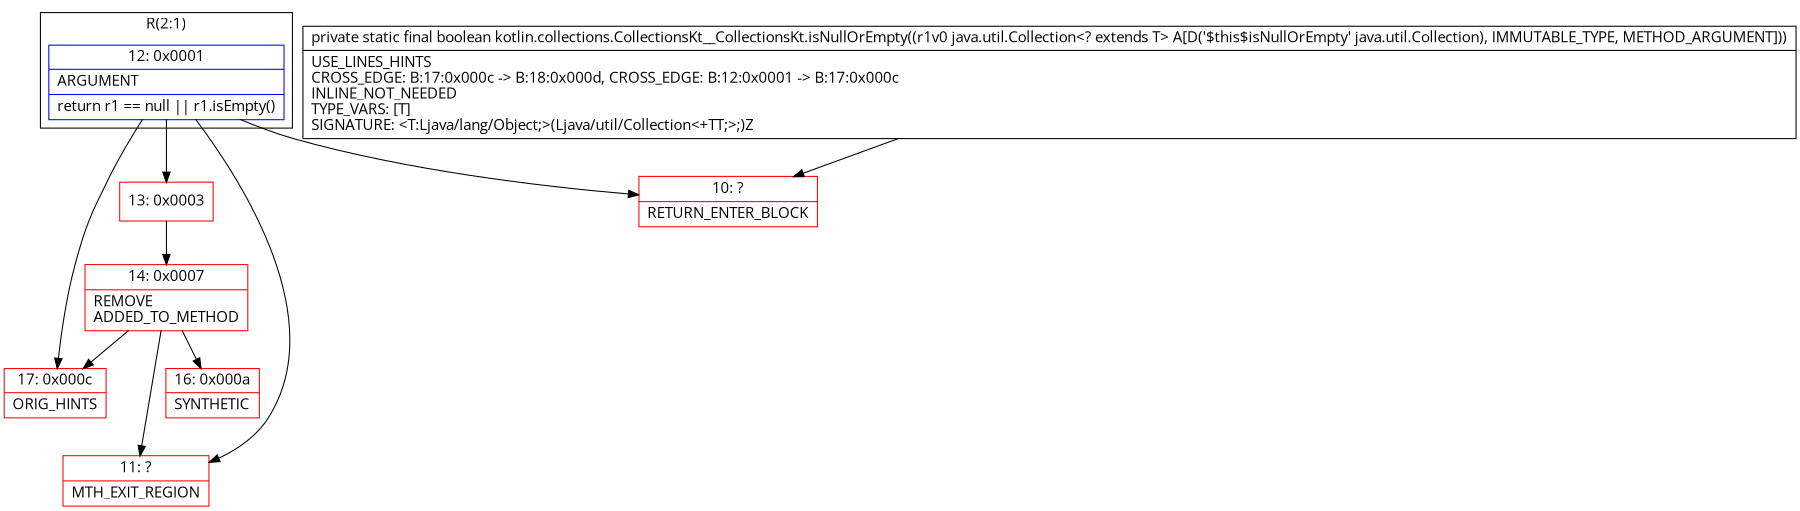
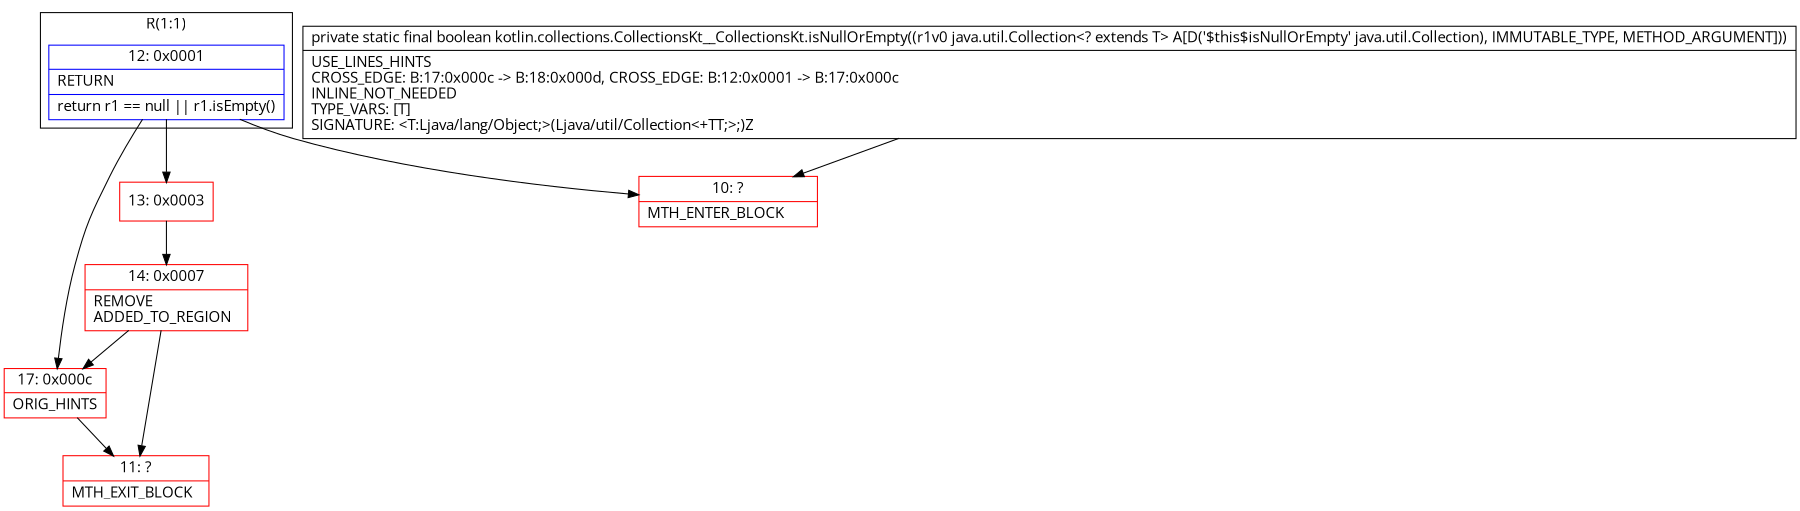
cluster "R(2:1)": label "R(2:1)" -> "R(1:1)"
node "12: 0x0001": text "ARGUMENT" -> "RETURN"
node "10: ?": text "RETURN_ENTER_BLOCK" -> "MTH_ENTER_BLOCK"
edge "12: 0x0001" -> "11: ?": now "17: 0x000c" -> "11: ?"
node "14: 0x0007": text "ADDED_TO_METHOD" -> "ADDED_TO_REGION"
node "16: 0x000a": removed
node "11: ?": text "MTH_EXIT_REGION" -> "MTH_EXIT_BLOCK"
